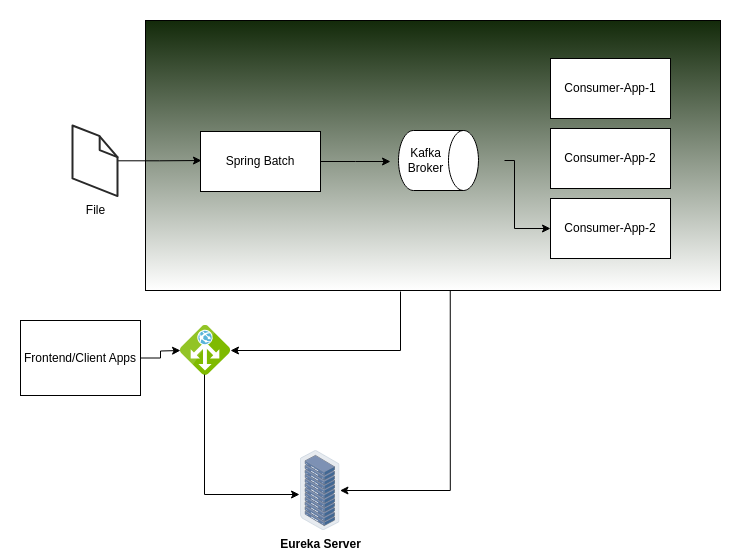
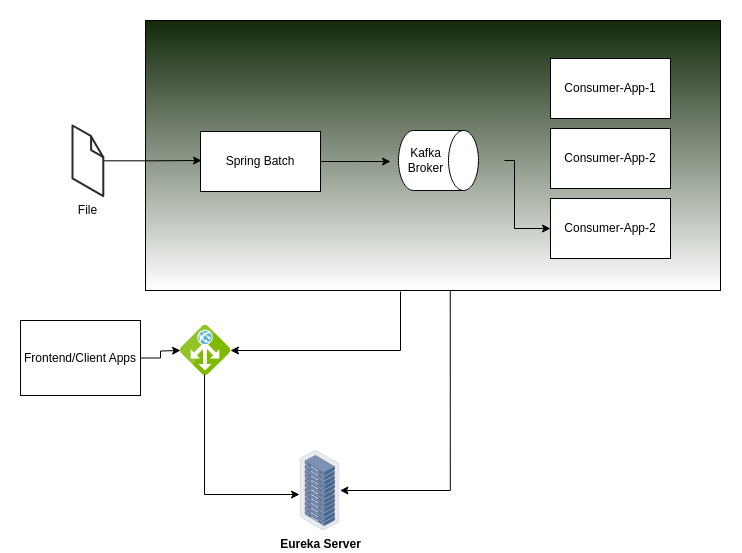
node "File": size 45x71 -> 31x71
